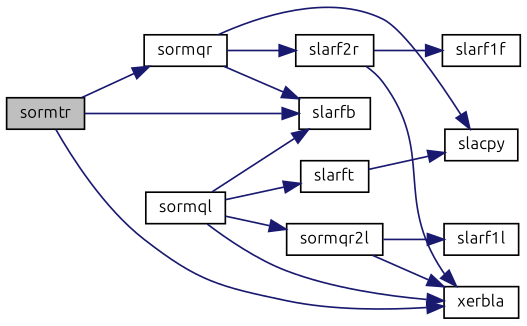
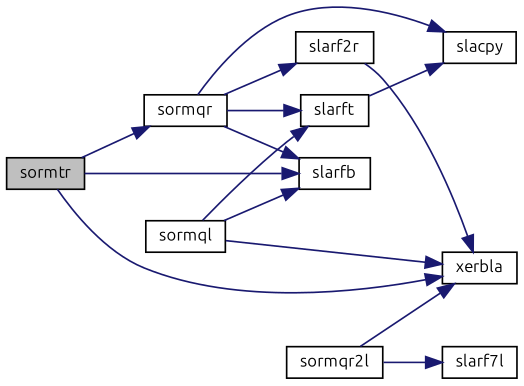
node "slarf1f": removed
edge "sormqr" -> "slarft": added
edge "sormql" -> "sormqr2l": removed
node "slarf1l": label "slarf1l" -> "slarf7l"
